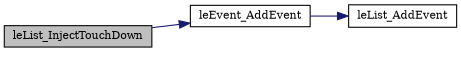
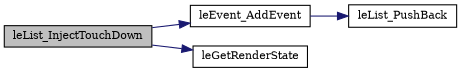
node "leList_AddEvent": label "leList_AddEvent" -> "leList_PushBack"
node "leGetRenderState": added
